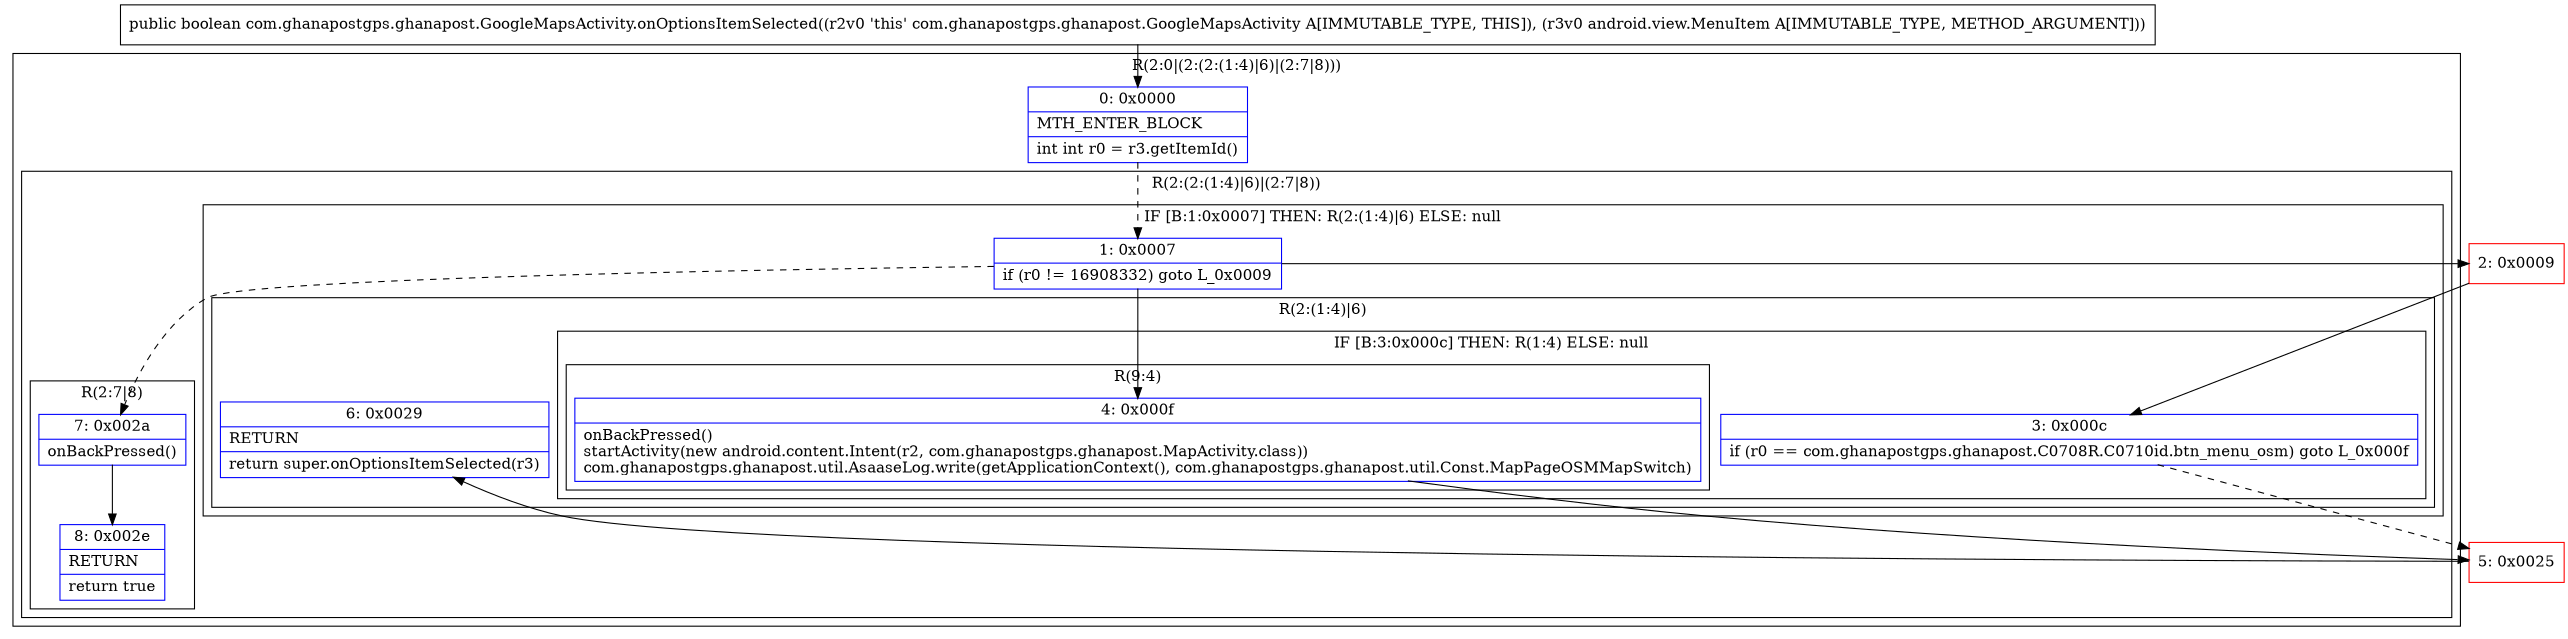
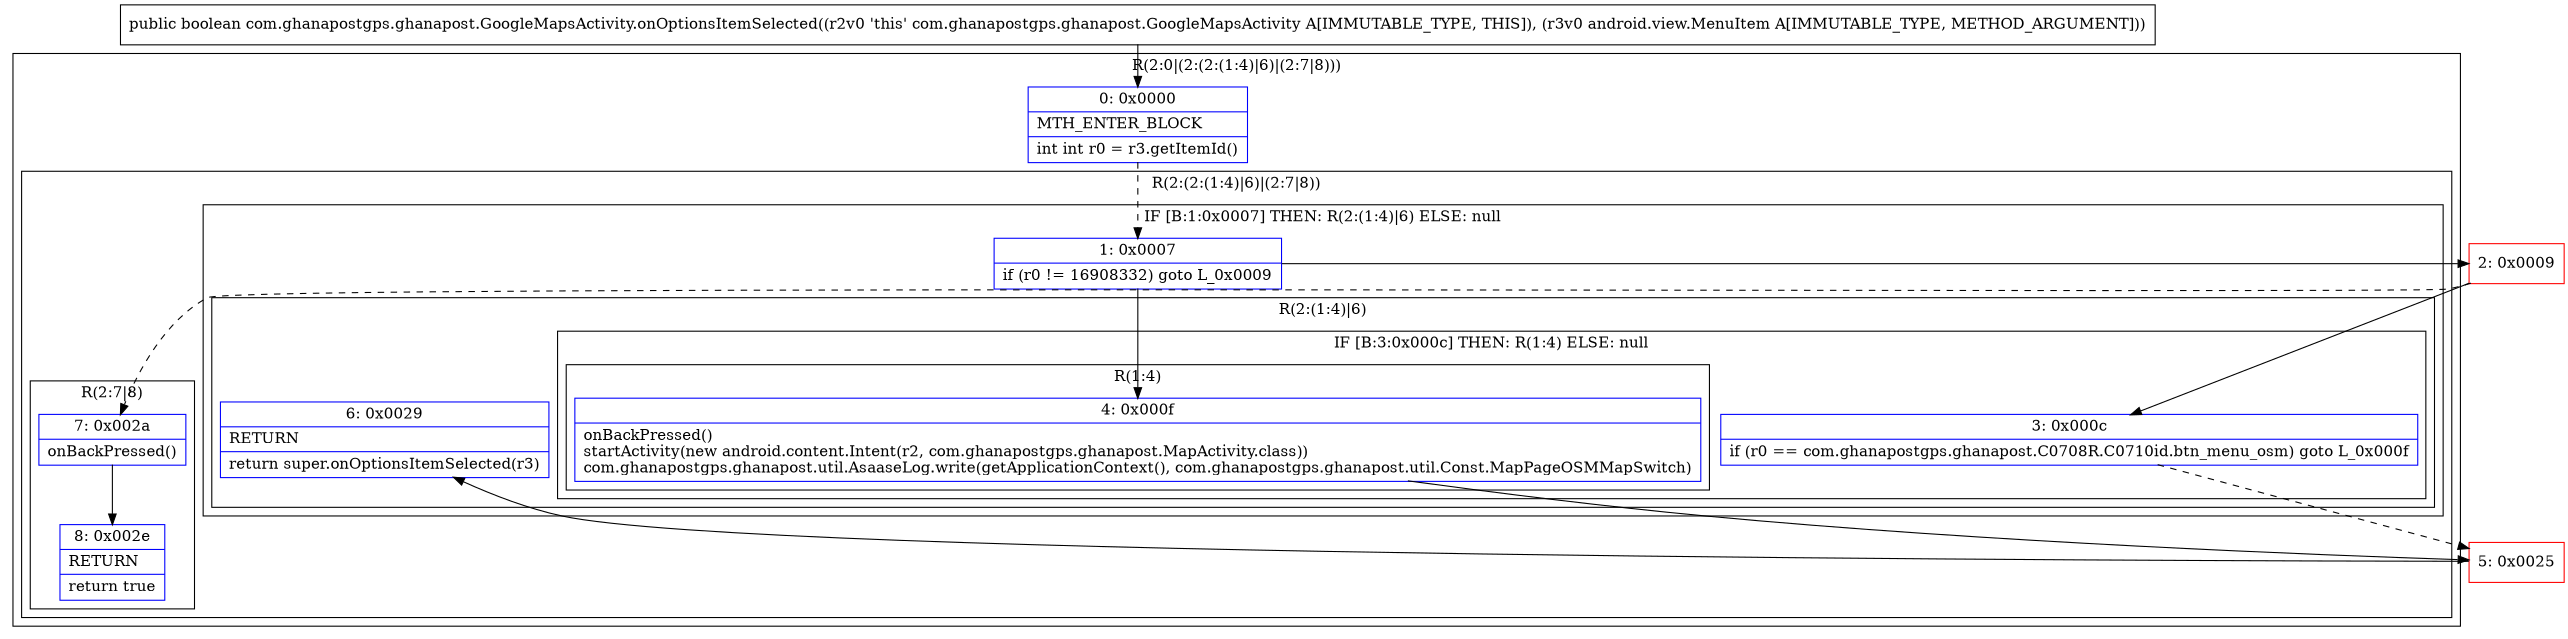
edge "1: 0x0007" -> "7: 0x002a": now "2: 0x0009" -> "7: 0x002a"
cluster "R(9:4)": label "R(9:4)" -> "R(1:4)"
